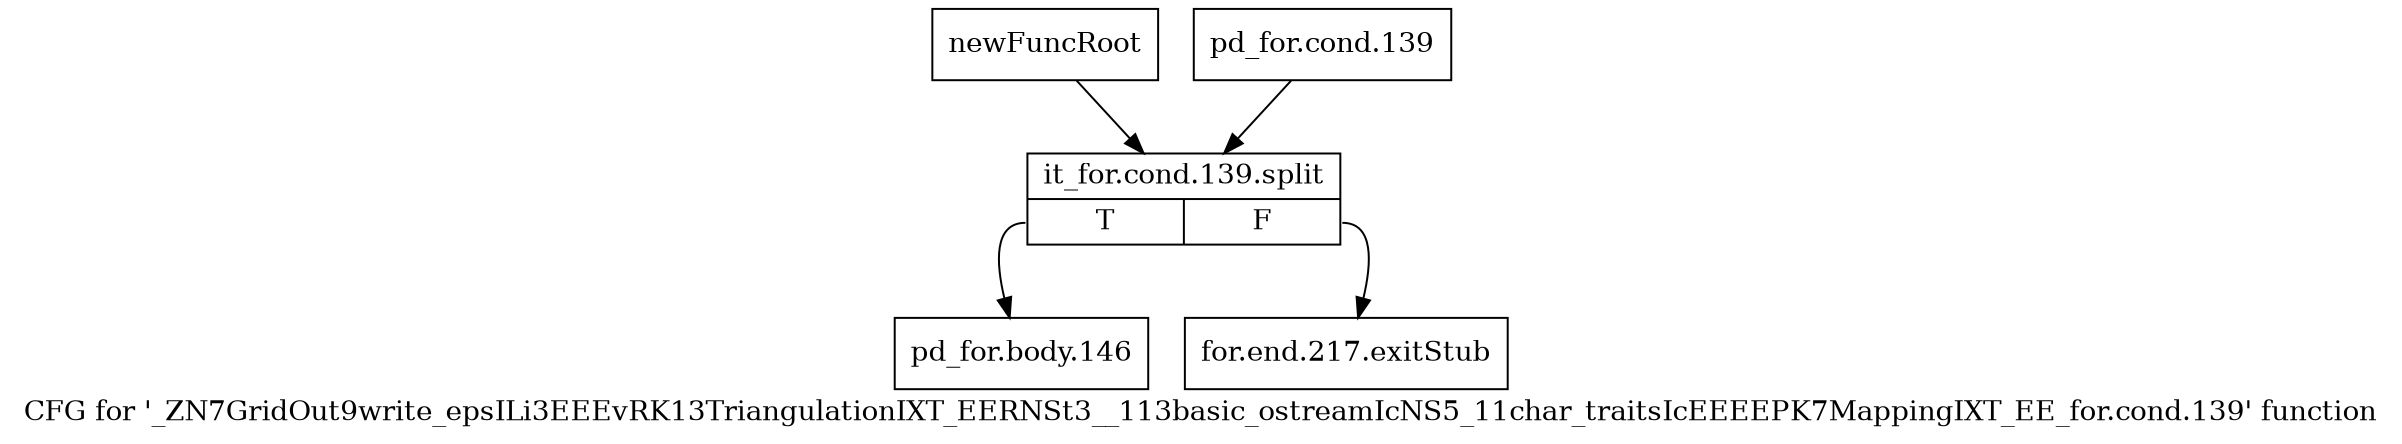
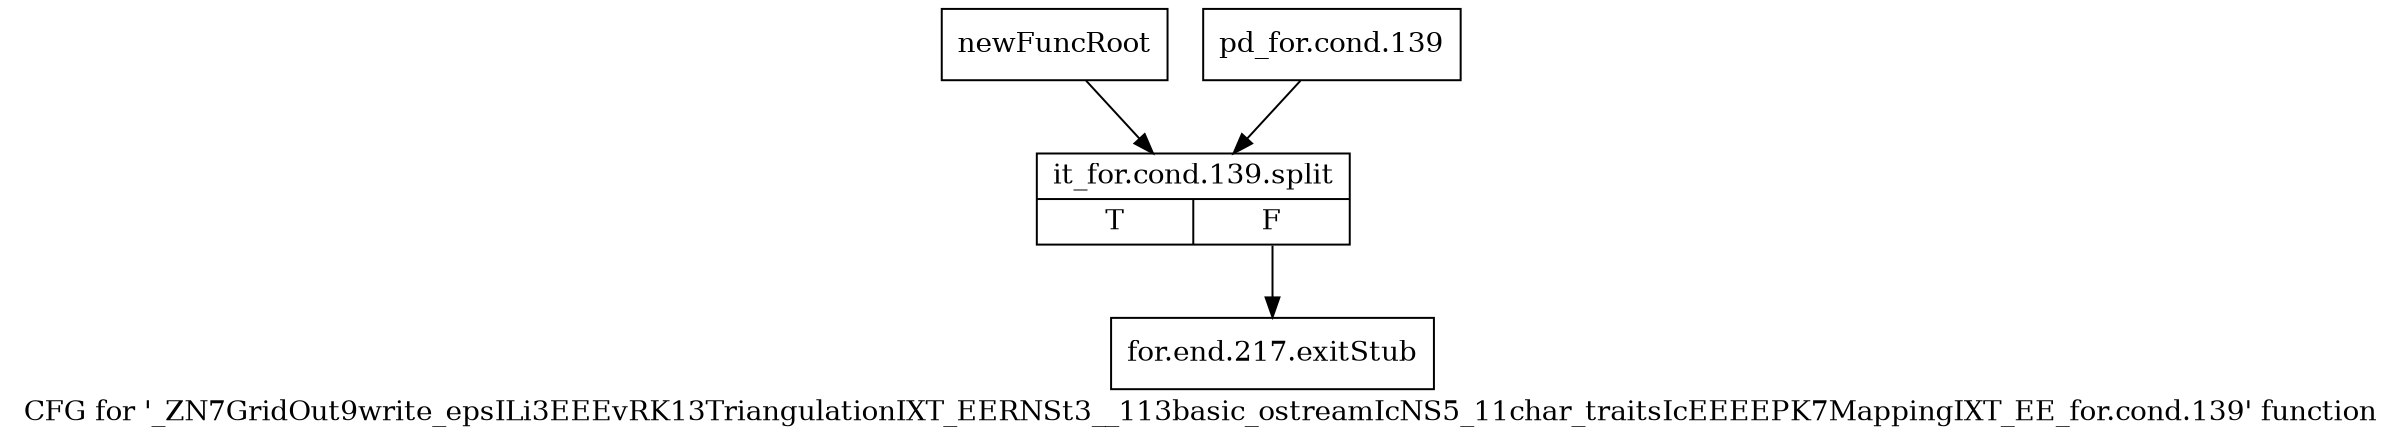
node "pd_for.body.146": removed
